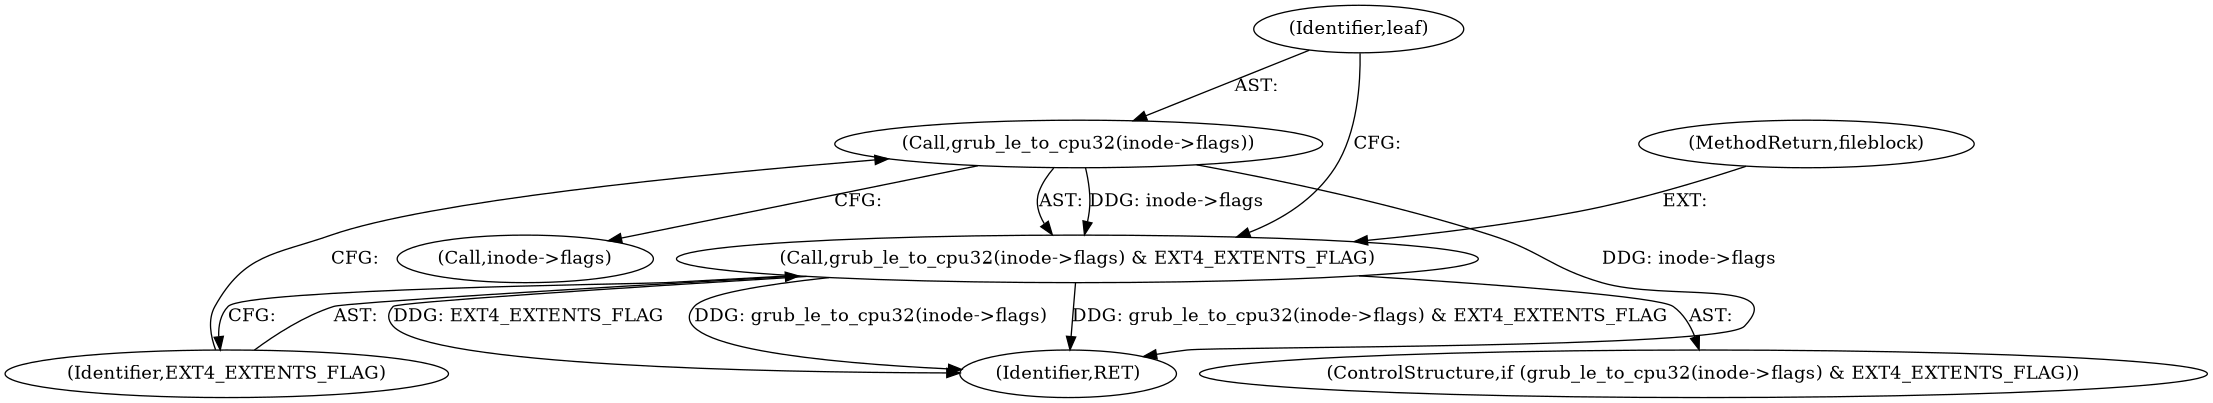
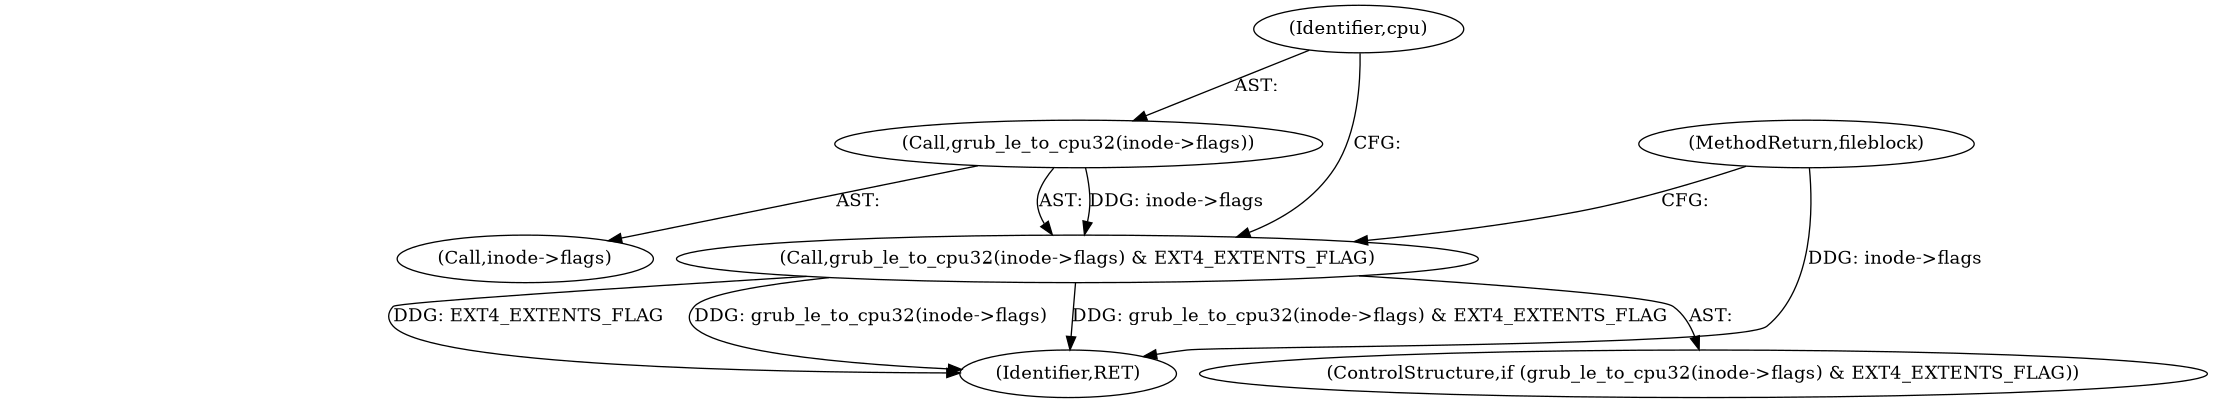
node "(Identifier,leaf)": label "(Identifier,leaf)" -> "(Identifier,cpu)"
edge "(Call,grub_le_to_cpu32(inode->flags))" -> "(Call,inode->flags)": label "CFG: " -> "AST: "
edge "(MethodReturn,fileblock)" -> "(Call,grub_le_to_cpu32(inode->flags) & EXT4_EXTENTS_FLAG)": label "EXT: " -> "CFG: "
edge "(Call,grub_le_to_cpu32(inode->flags))" -> "(Identifier,RET)": now "(MethodReturn,fileblock)" -> "(Identifier,RET)"
node "(Identifier,EXT4_EXTENTS_FLAG)": removed
